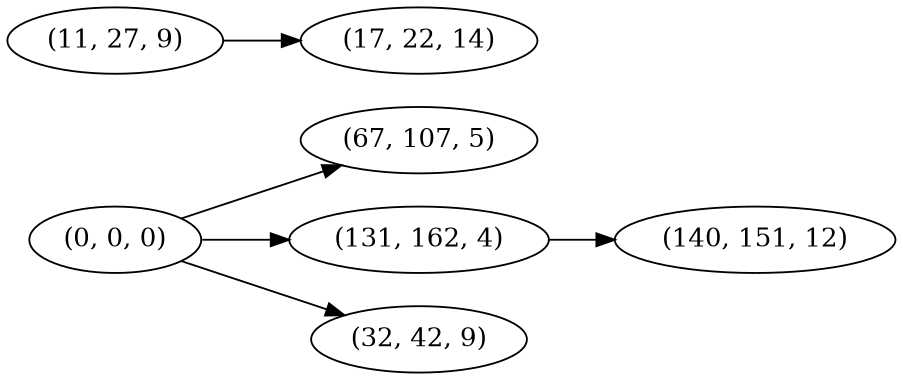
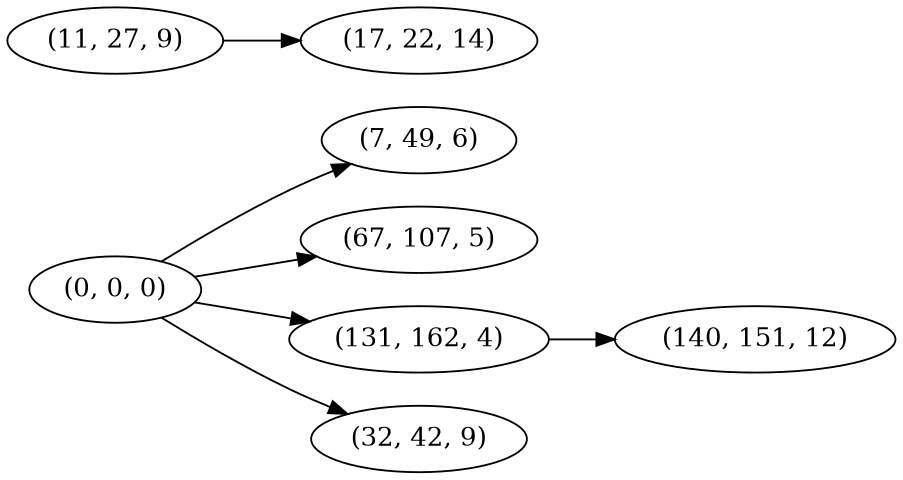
node "(7, 49, 6)": added
